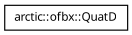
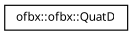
node "arctic::ofbx::QuatD": label "arctic::ofbx::QuatD" -> "ofbx::ofbx::QuatD"
